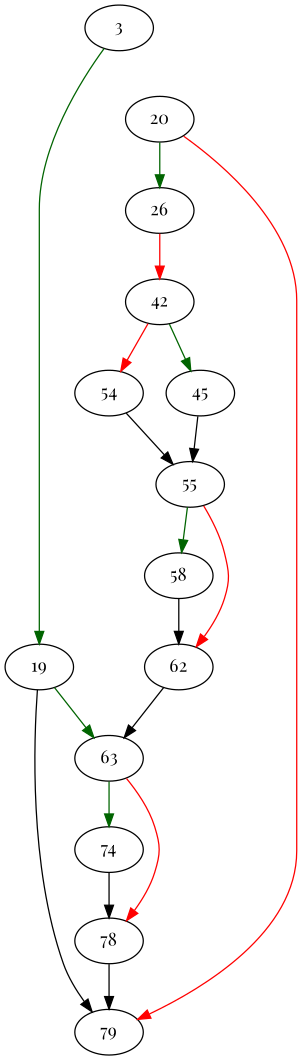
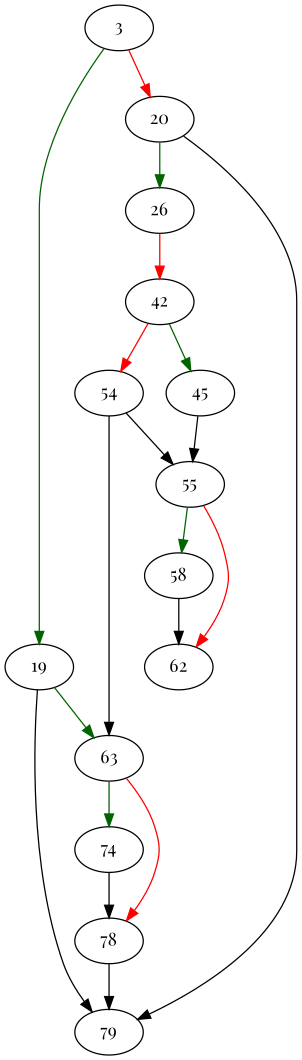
edge "3" -> "20": added
edge "20" -> "79": color red -> black
edge "62" -> "63": now "54" -> "63"
